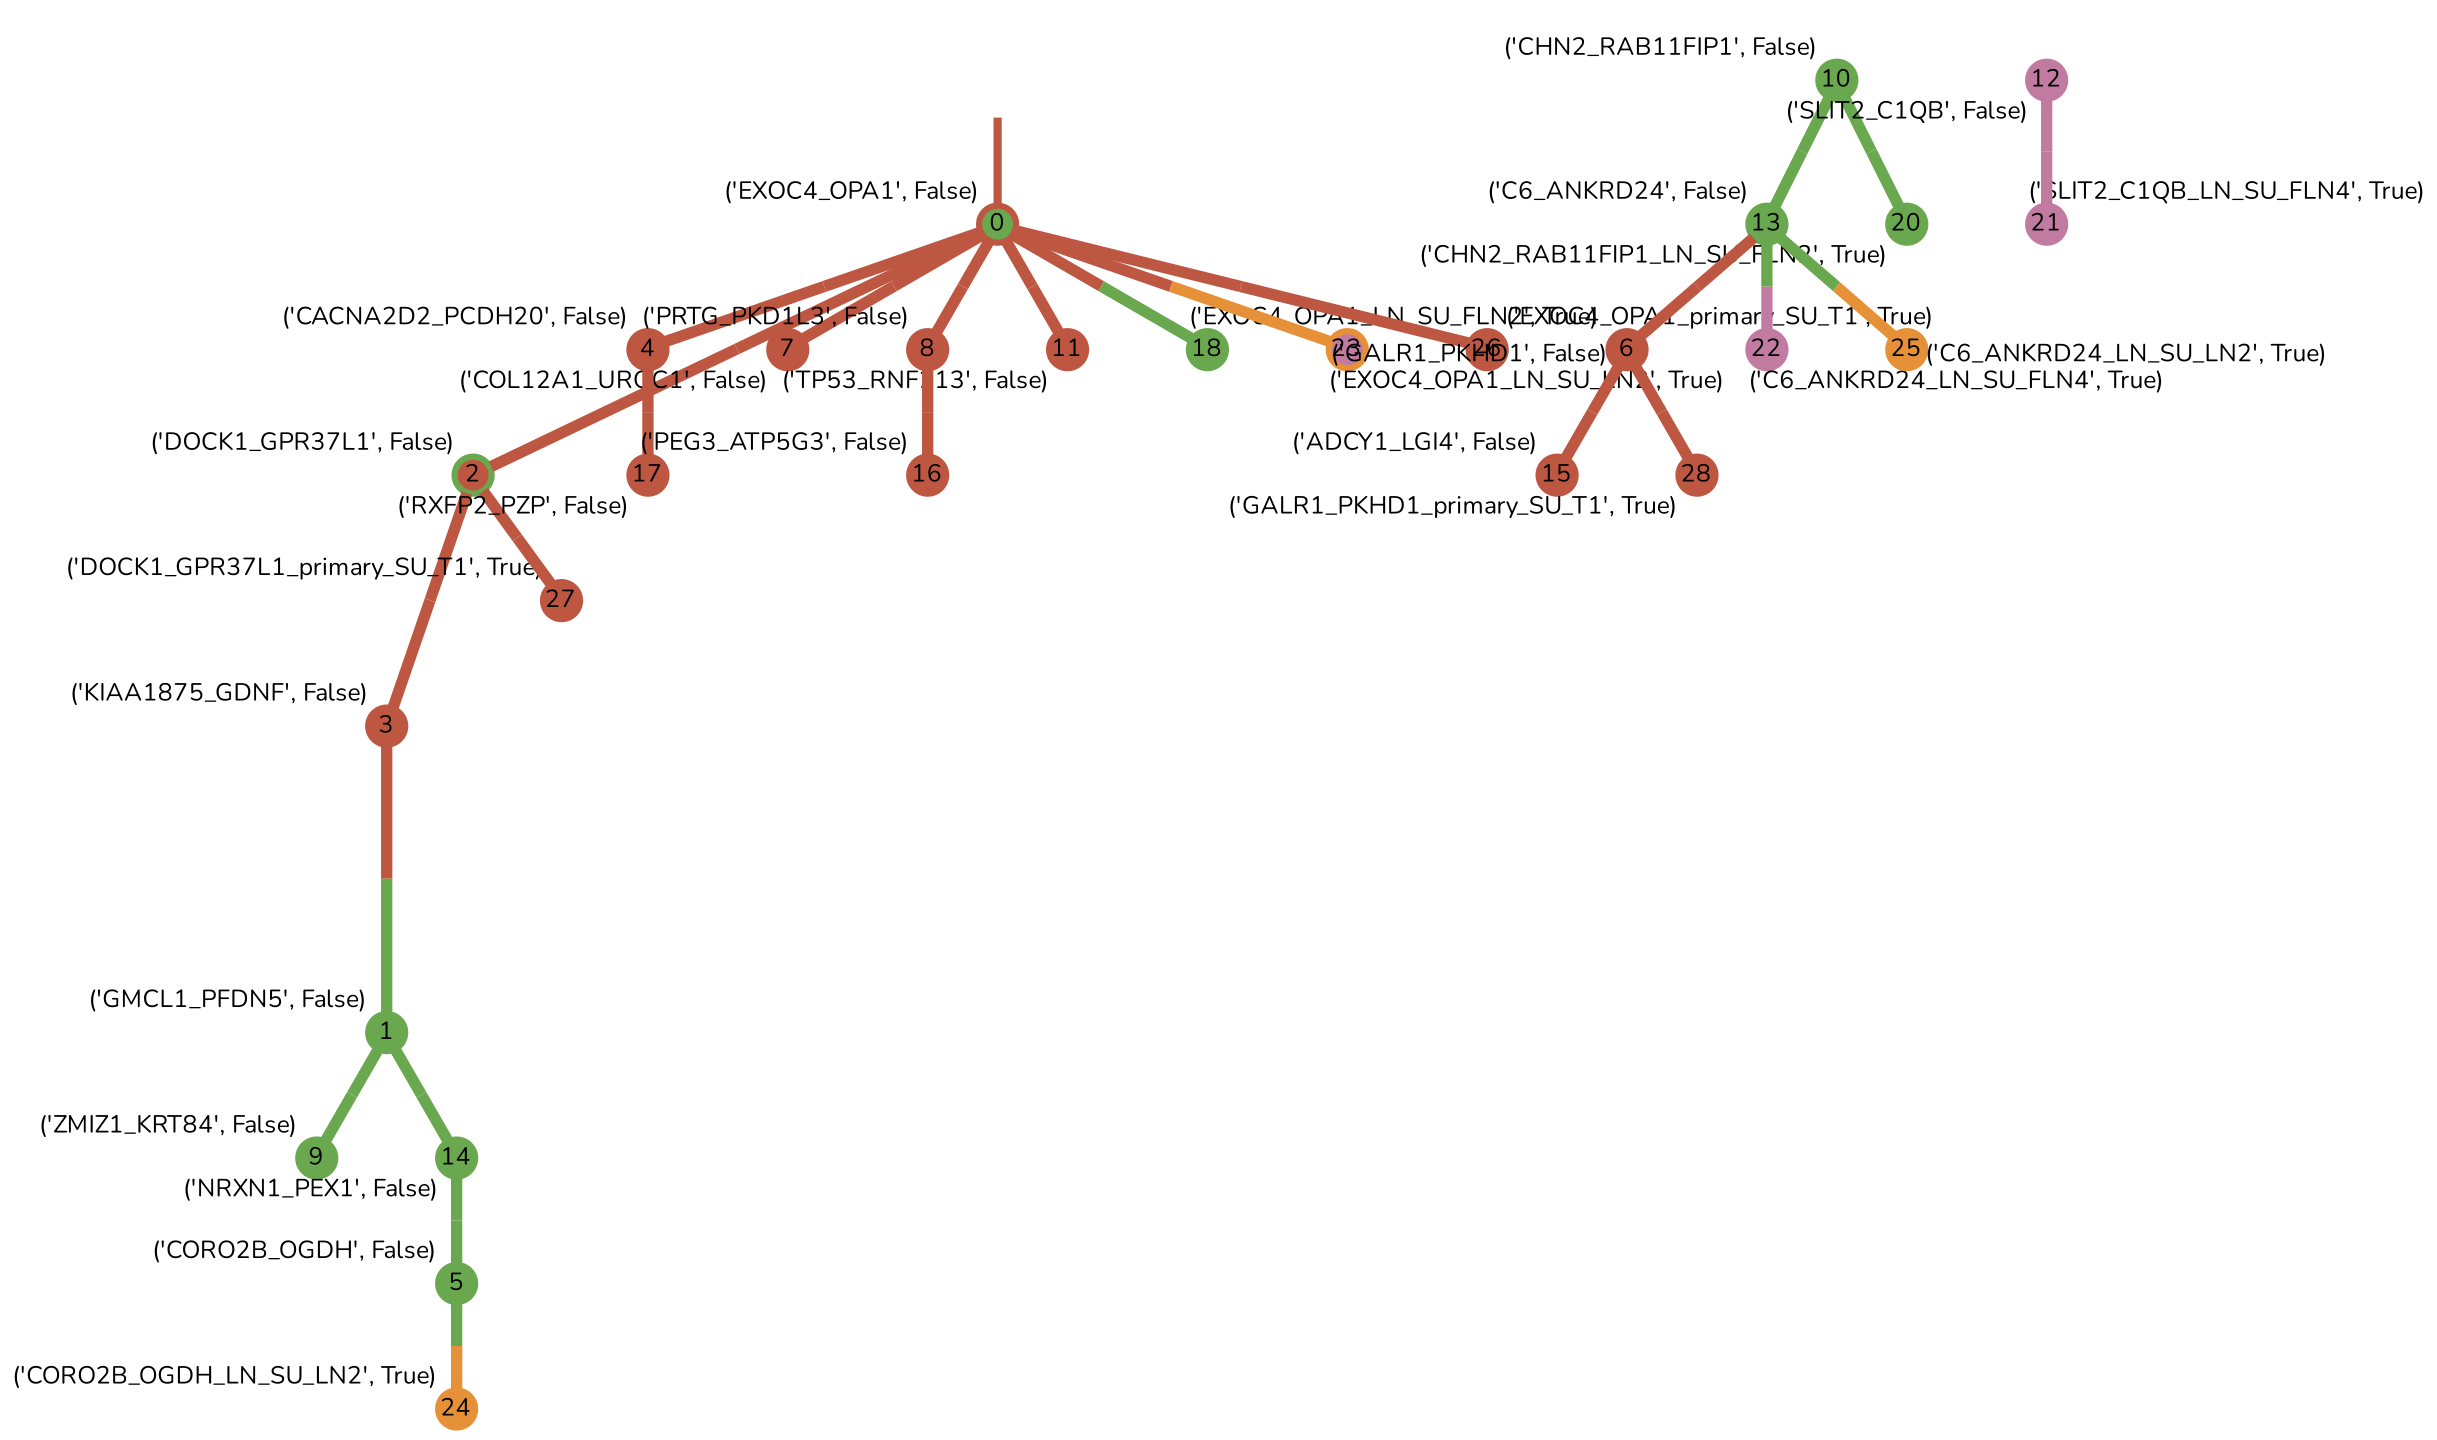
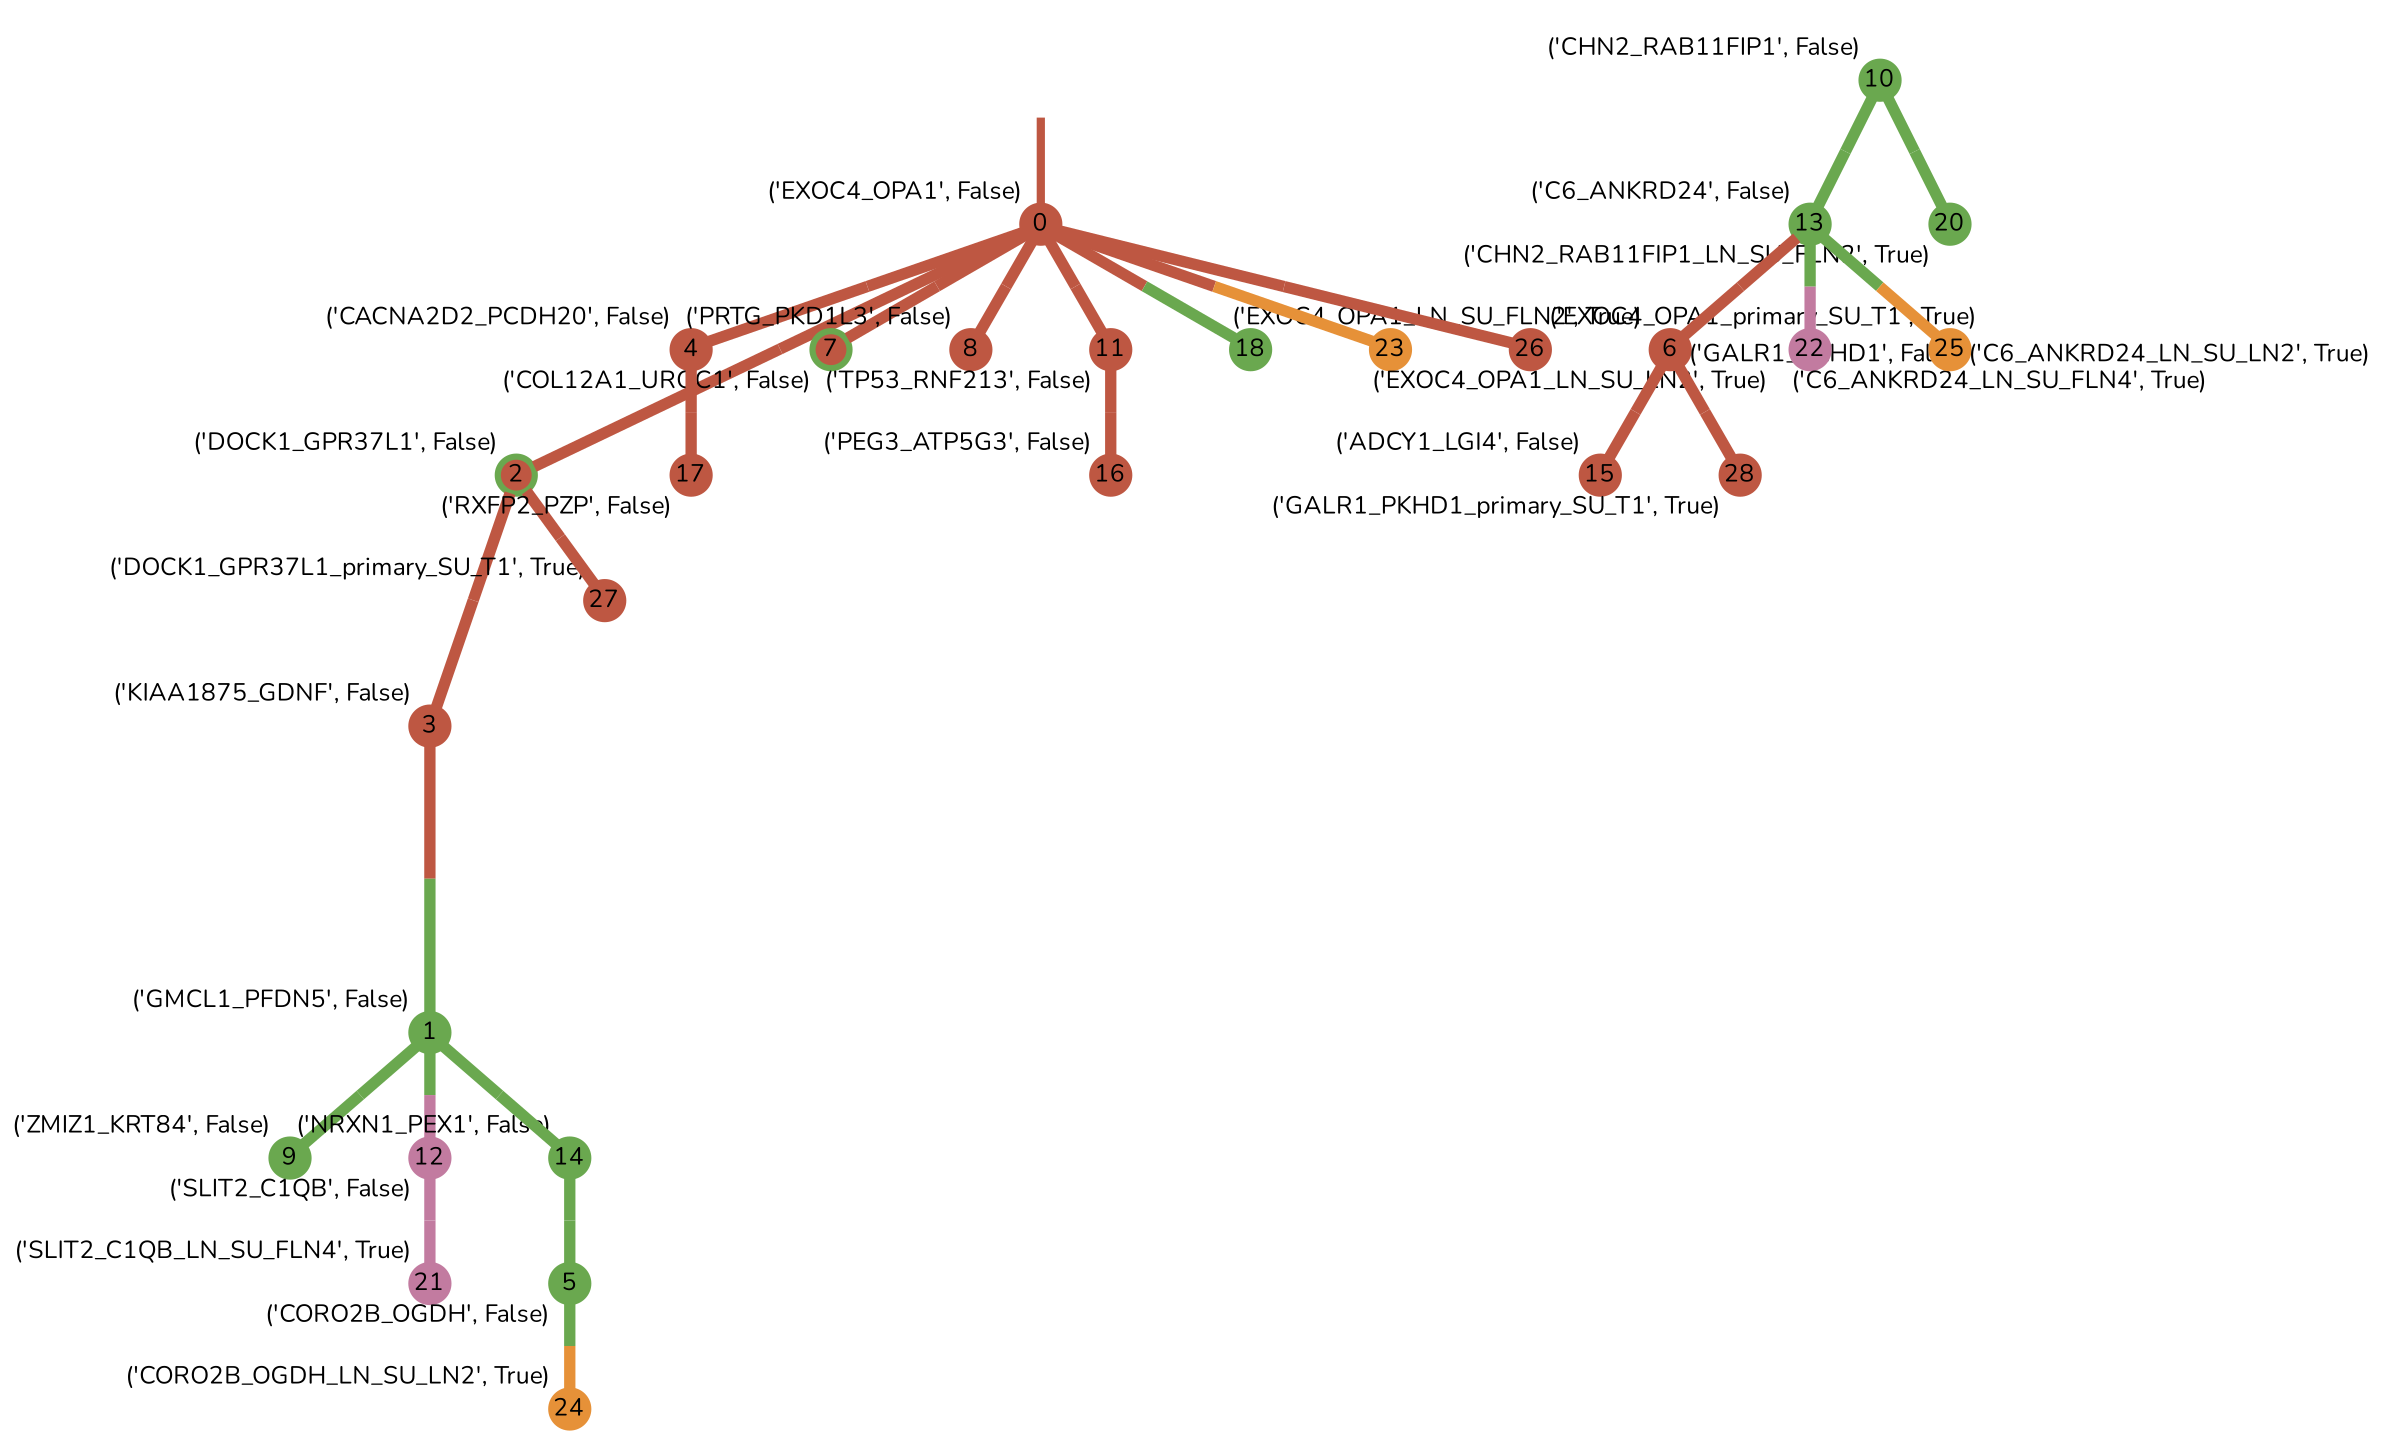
node "0 ('EXOC4_OPA1', False)": fillcolor #6aa84fff -> #be5742ff
node "7 ('COL12A1_UROC1', False)": color #be5742ff -> #6aa84fff
node "23 ('EXOC4_OPA1_LN_SU_LN2', True)": fillcolor #c27ba0ff -> #e69138ff
edge "8 ('PRTG_PKD1L3', False)" -> "16 ('PEG3_ATP5G3', False)": now "11 ('TP53_RNF213', False)" -> "16 ('PEG3_ATP5G3', False)"
edge "1 ('GMCL1_PFDN5', False)" -> "12 ('SLIT2_C1QB', False)": added
